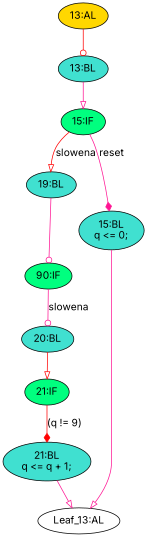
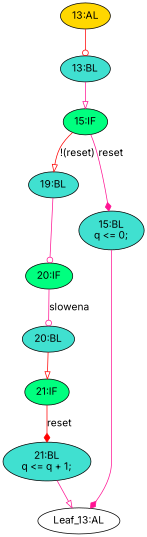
edge "15:IF" -> "19:BL": label "slowena" -> "!(reset)"
node "90:IF": label "90:IF" -> "20:IF"
edge "15:BL q <= 0;" -> "Leaf_13:AL": arrowhead onormal -> diamond
edge "21:IF" -> "21:BL q <= q + 1;": label "(q != 9)" -> "reset"
